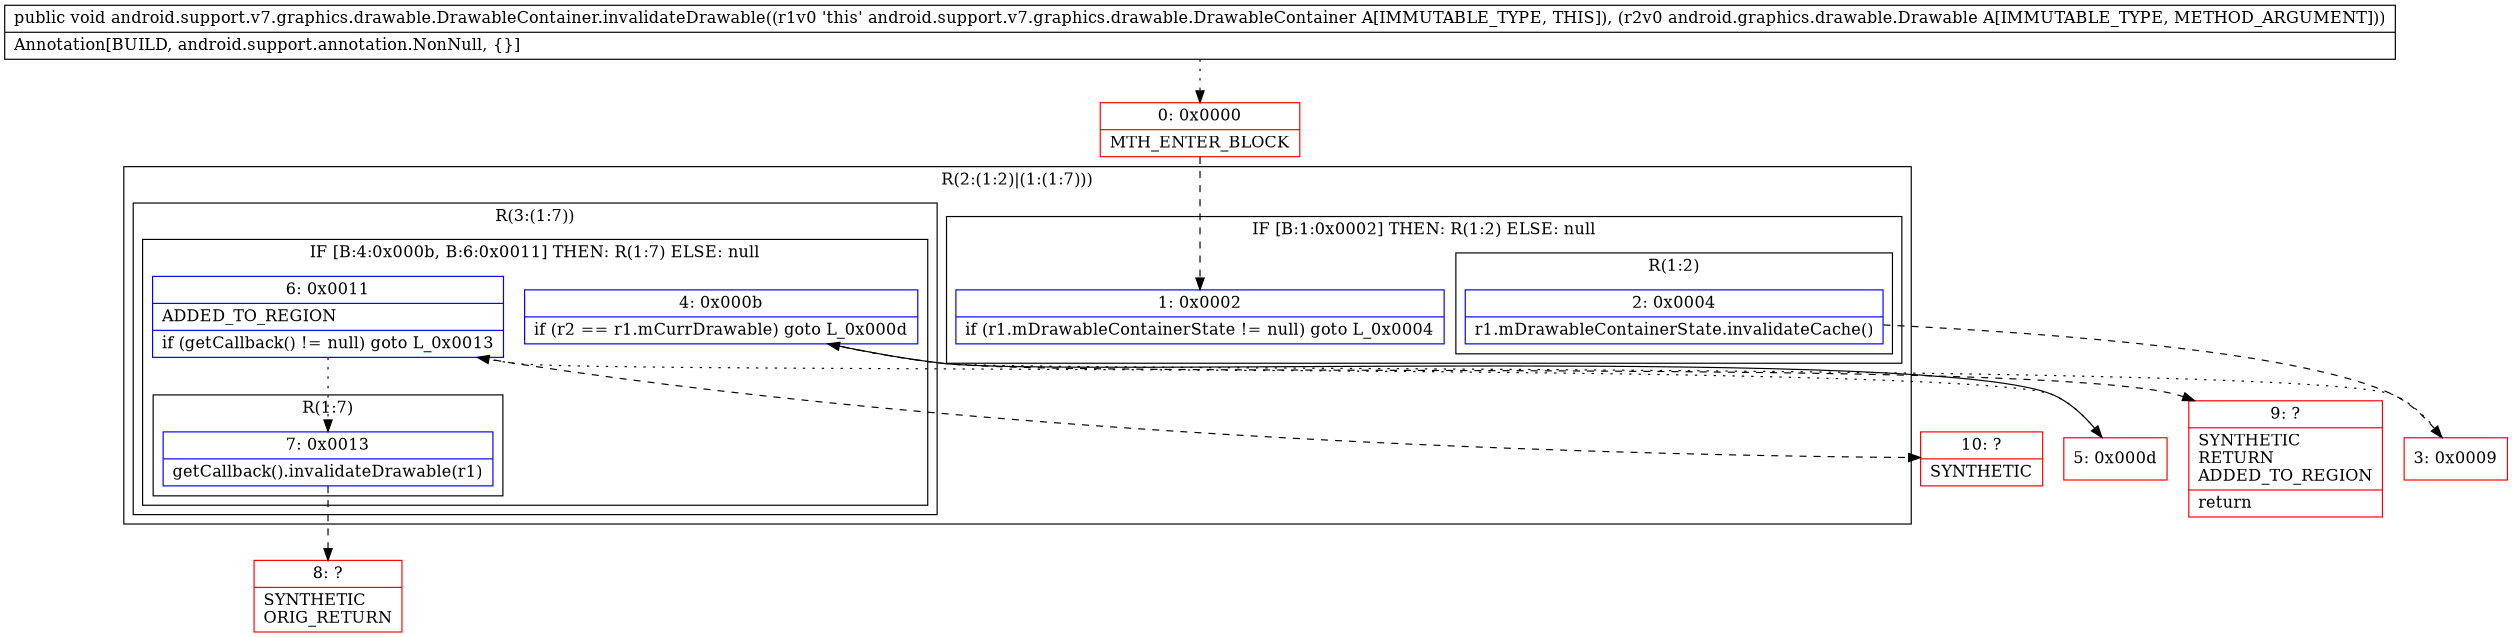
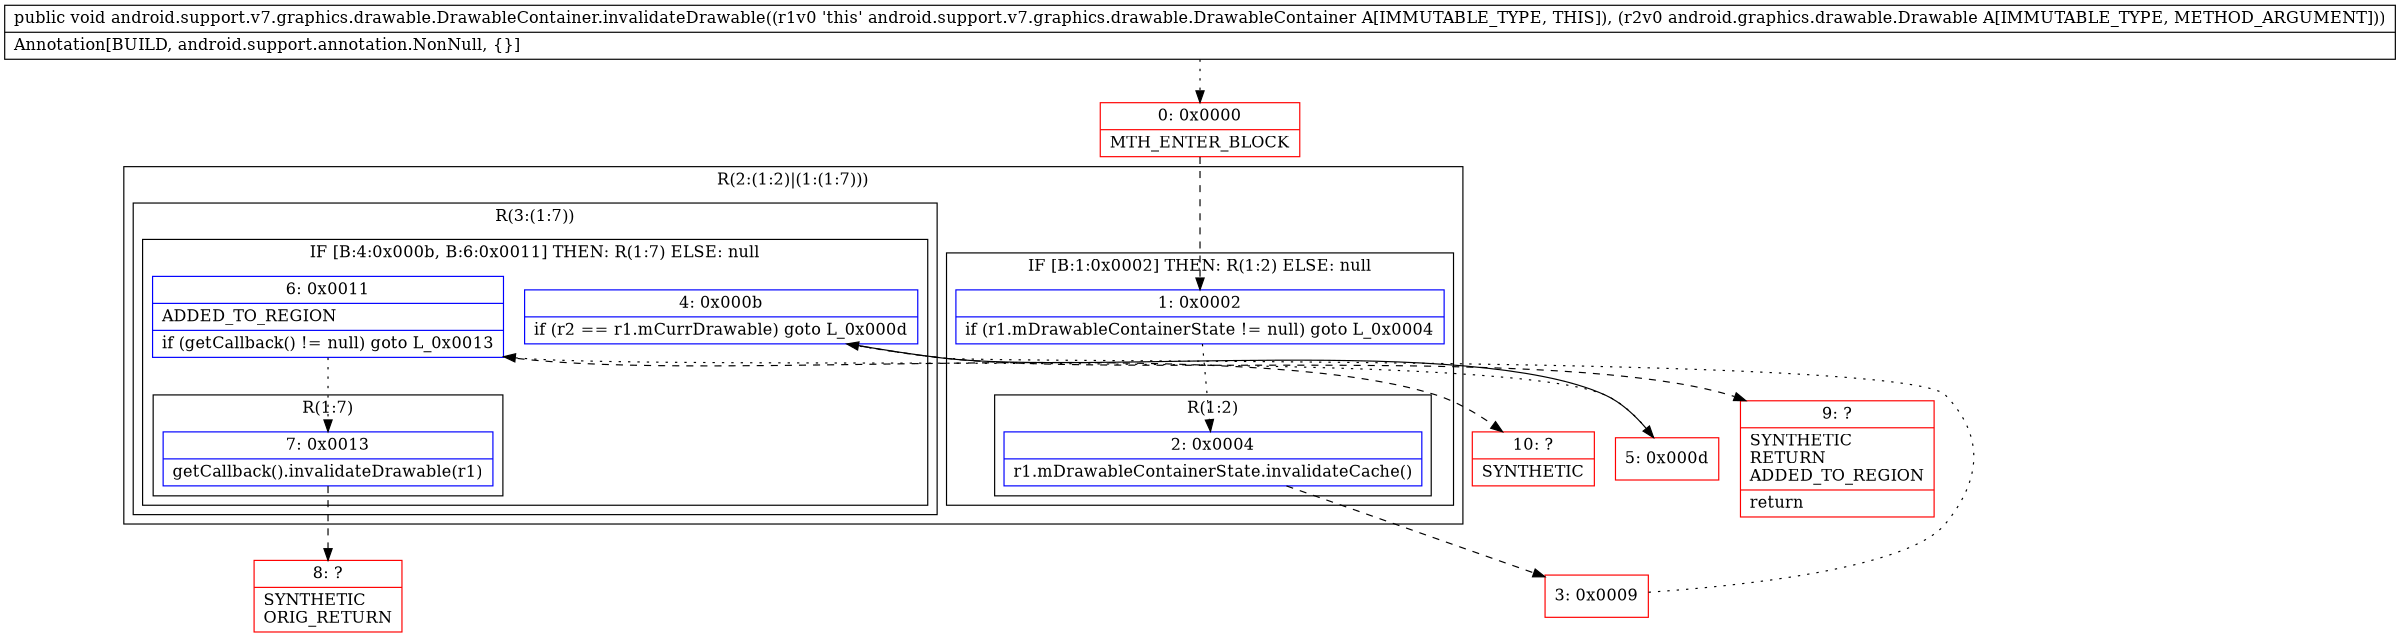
edge "1: 0x0002" -> "2: 0x0004": added
